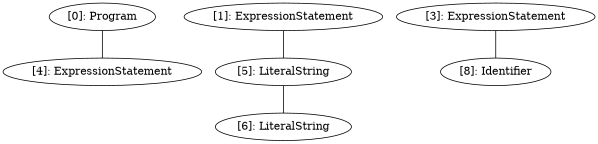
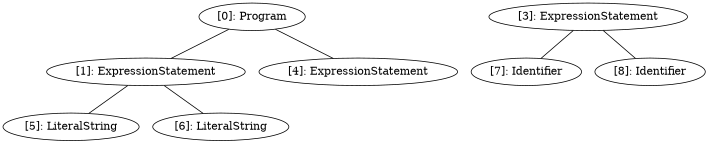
edge "[0]: Program" -- "[1]: ExpressionStatement": added
node "[7]: Identifier": added
edge "[5]: LiteralString" -- "[6]: LiteralString": now "[1]: ExpressionStatement" -- "[6]: LiteralString"
